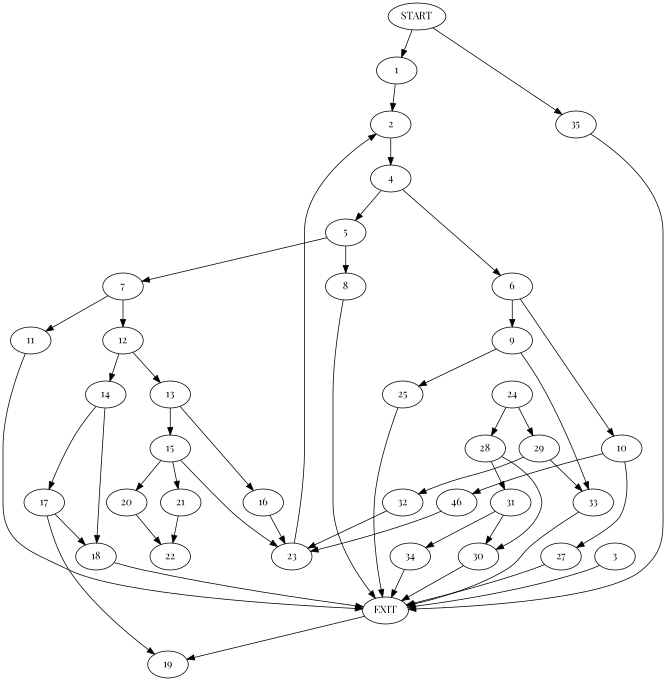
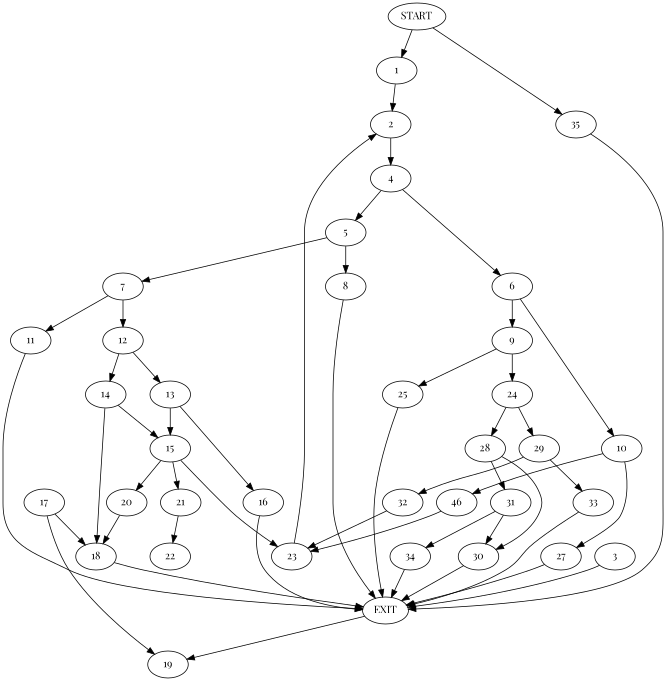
edge "9" -> "33": now "9" -> "24"
edge "14" -> "17": now "14" -> "15"
edge "16" -> "23": now "16" -> "EXIT"
edge "20" -> "22": now "20" -> "18"
